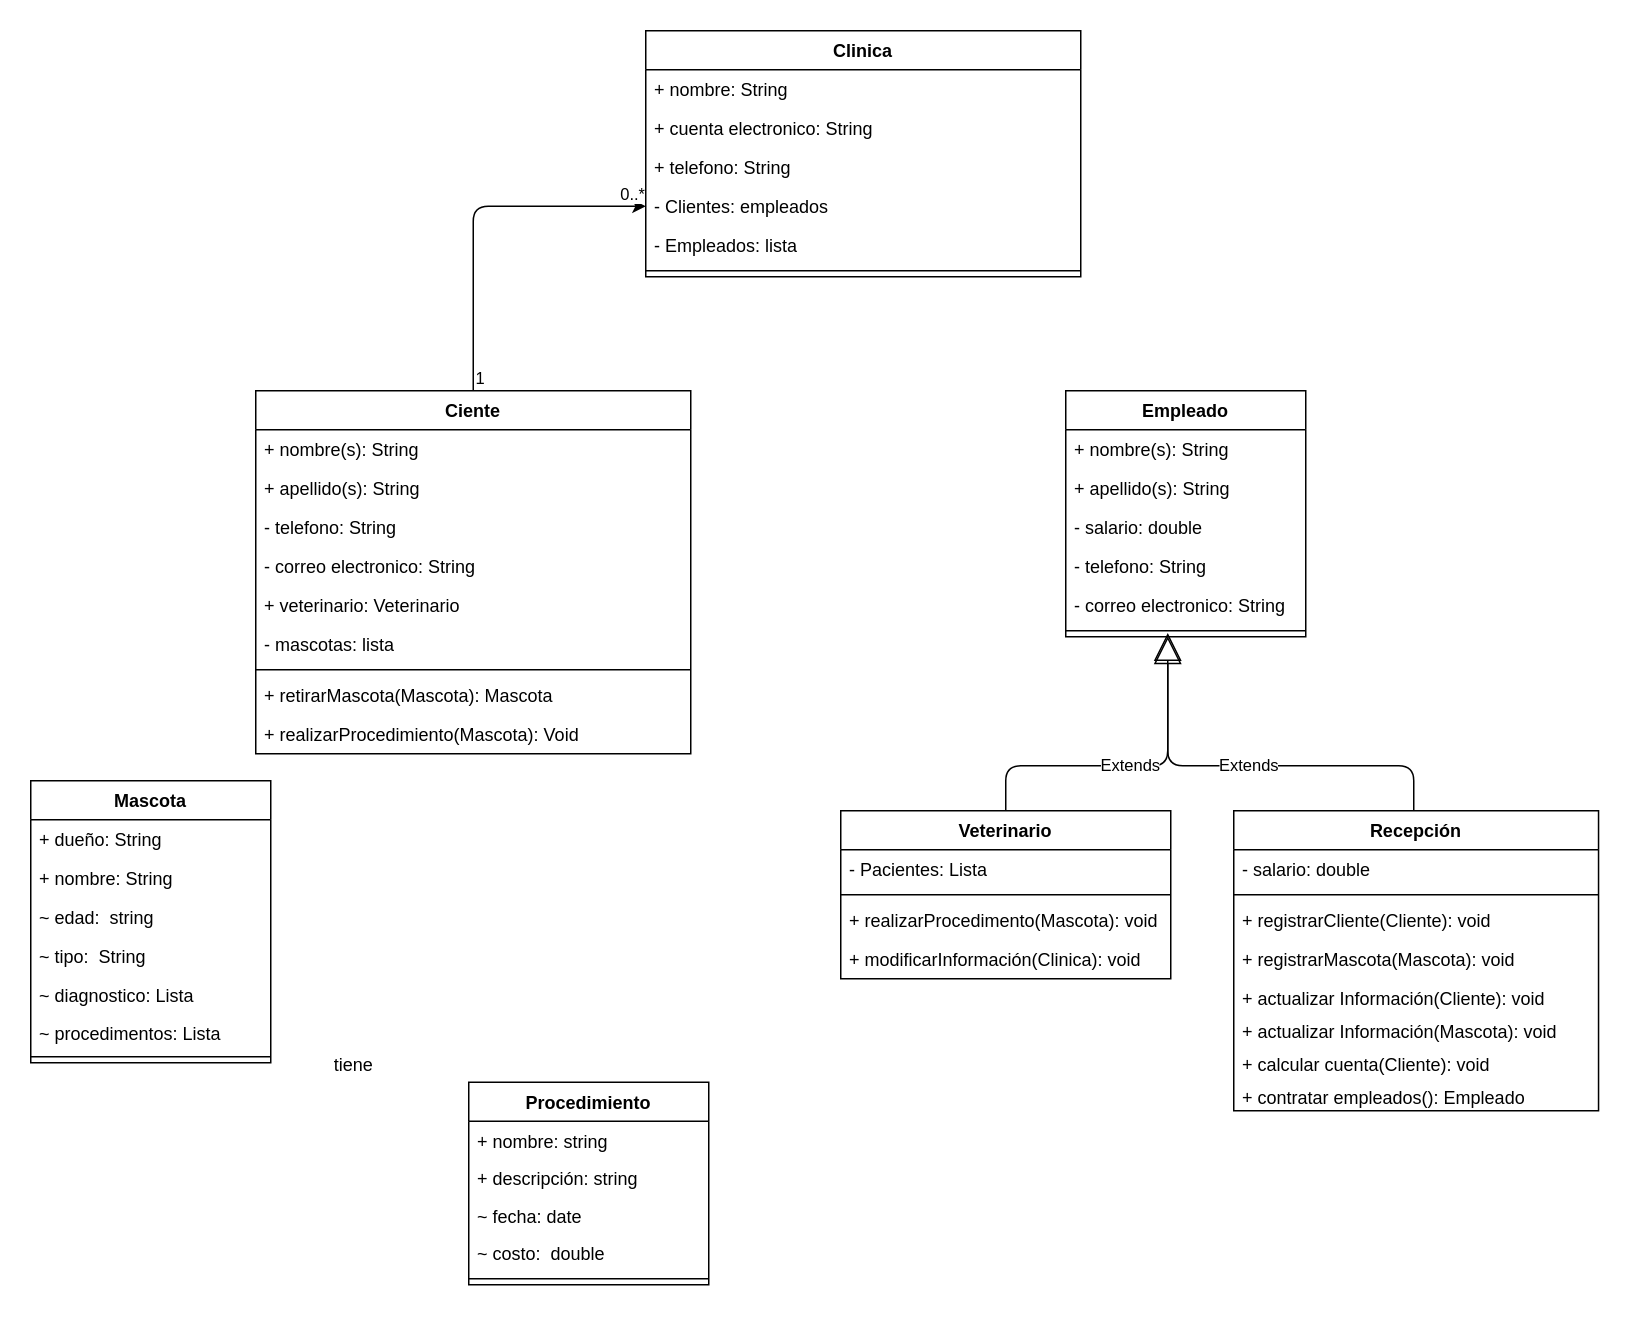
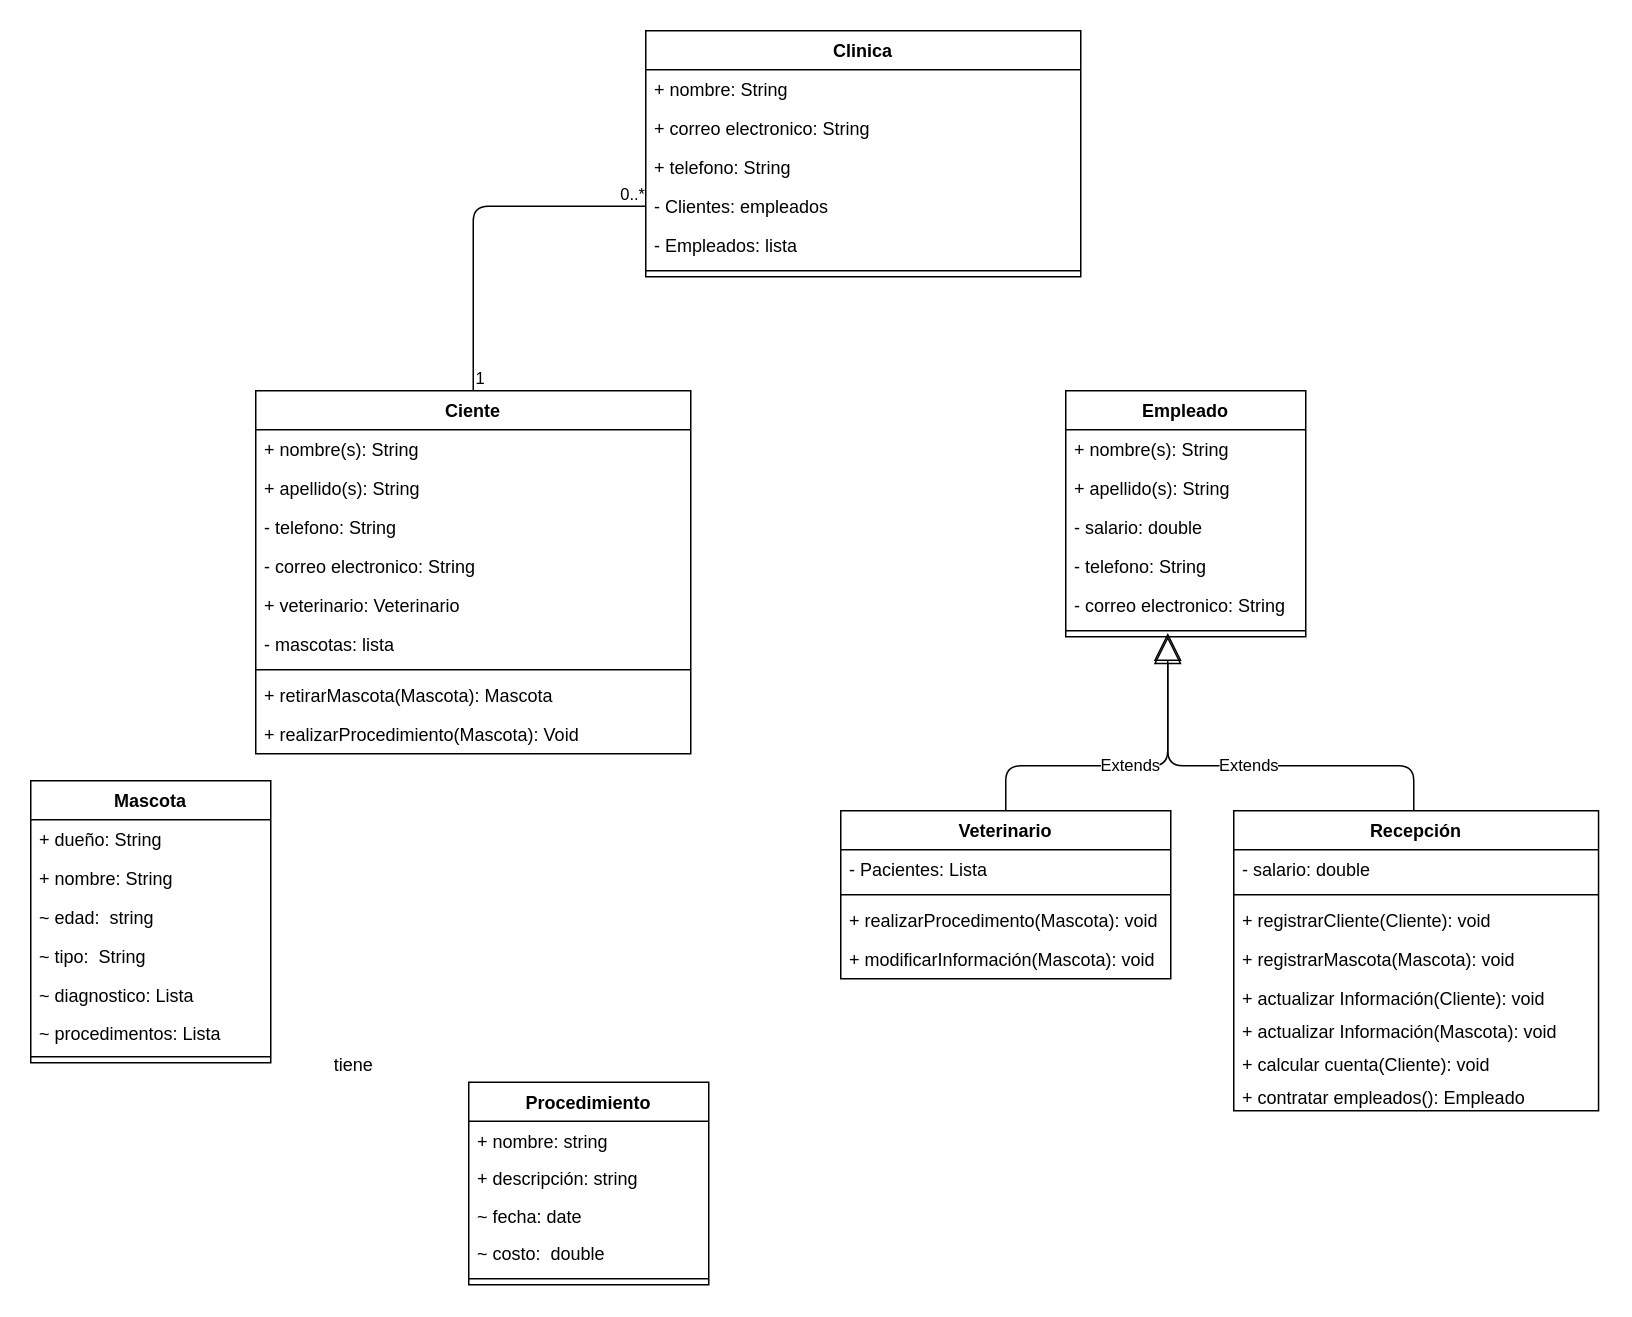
node "+ cuenta electronico: String": label "+ cuenta electronico: String" -> "+ correo electronico: String"
edge "Ciente" -> "- Clientes: empleados": arrowhead classic -> none
node "+ modificarInformación(Clinica): void": label "+ modificarInformación(Clinica): void" -> "+ modificarInformación(Mascota): void"
